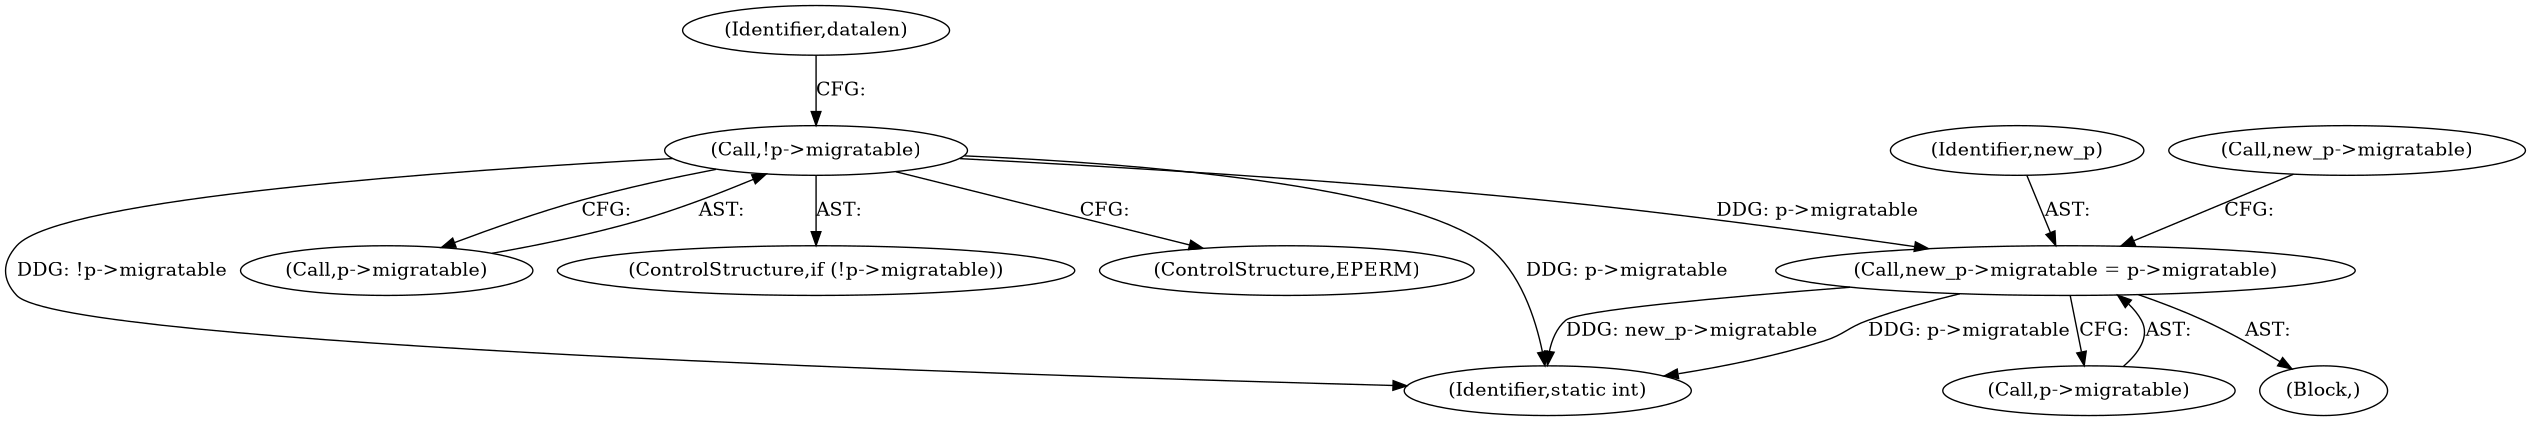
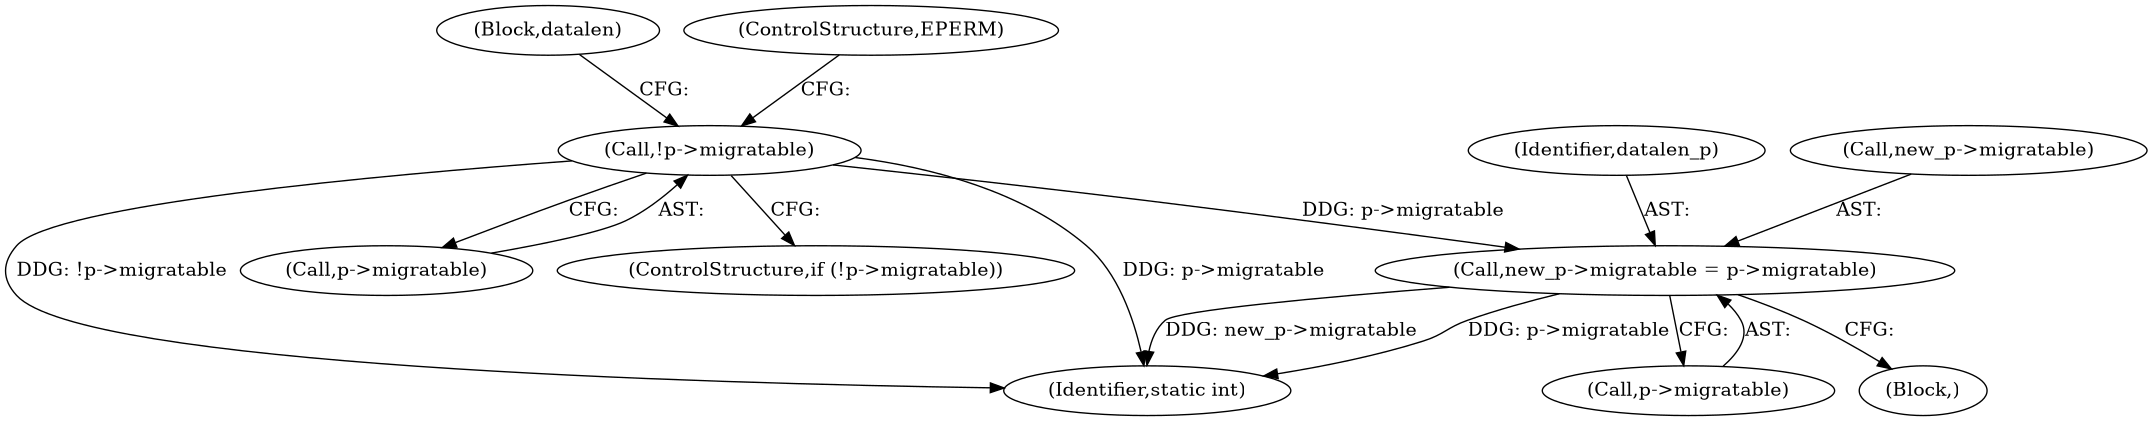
node "(Identifier,datalen)": label "(Identifier,datalen)" -> "(Block,datalen)"
node "(Identifier,new_p)": label "(Identifier,new_p)" -> "(Identifier,datalen_p)"
edge "(Call,!p->migratable)" -> "(ControlStructure,EPERM)": reversed
edge "(Call,!p->migratable)" -> "(ControlStructure,if (!p->migratable))": label "AST: " -> "CFG: "
edge "(Call,new_p->migratable)" -> "(Call,new_p->migratable = p->migratable)": label "CFG: " -> "AST: "
edge "(Call,new_p->migratable = p->migratable)" -> "(Block,)": label "AST: " -> "CFG: "
